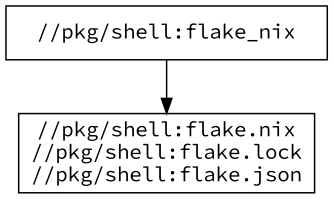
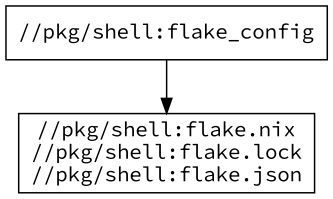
node "//pkg/shell:flake_nix": label "//pkg/shell:flake_nix" -> "//pkg/shell:flake_config"
